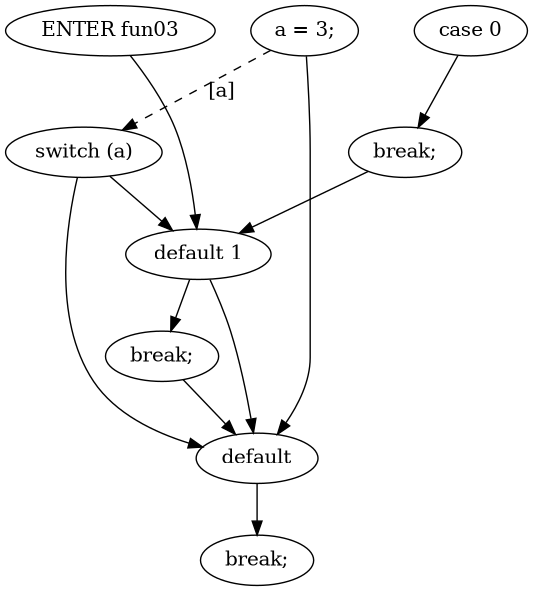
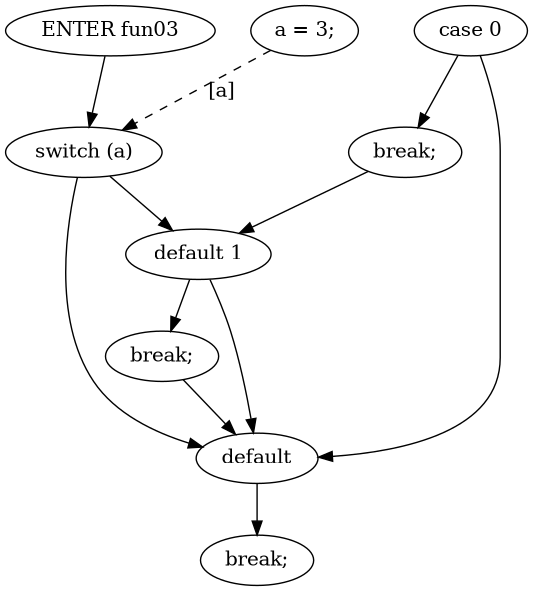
edge "ENTER fun03" -> "default 1": now "ENTER fun03" -> "switch (a)"
edge "a = 3;" -> "default": now "case 0" -> "default"
